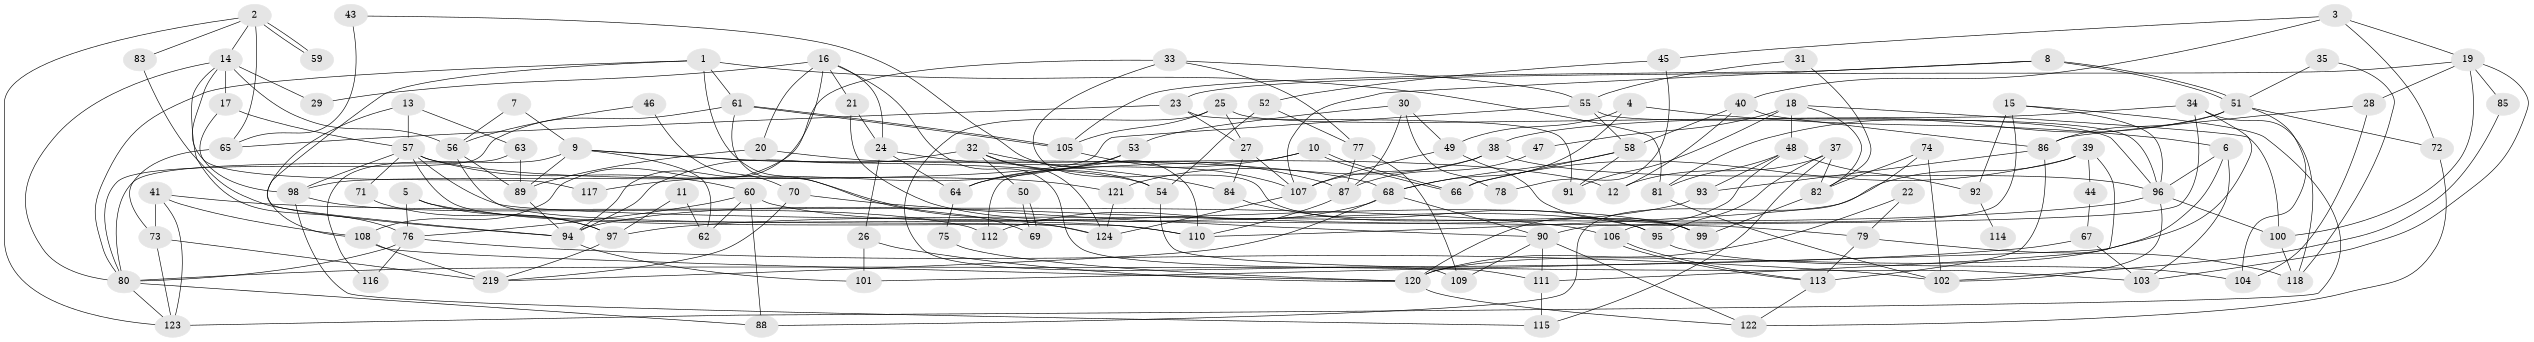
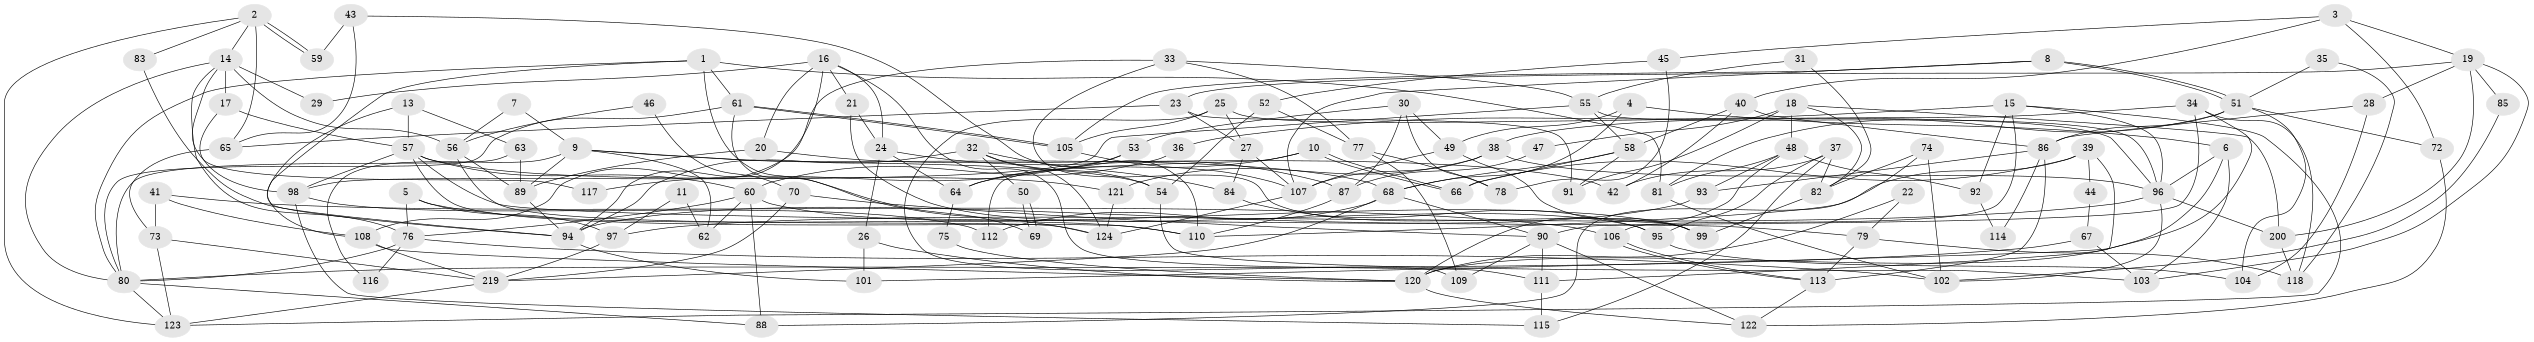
edge "43" -- "59": added
node "36": added
edge "77" -- "87": now "77" -- "78"
node "71": removed
node "12": label "12" -> "42"
edge "86" -- "114": added
node "100": label "100" -> "200"
edge "41" -- "123": now "219" -- "123"
